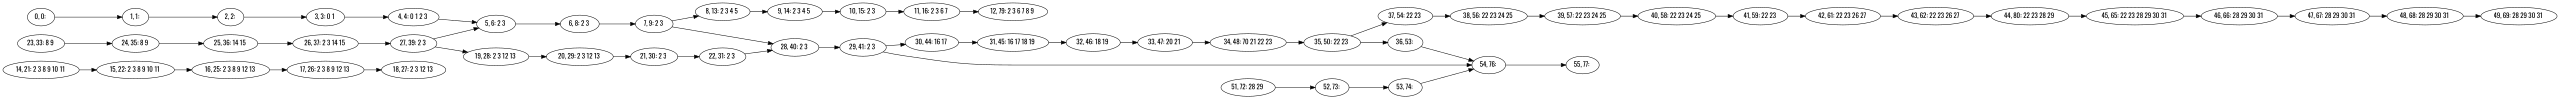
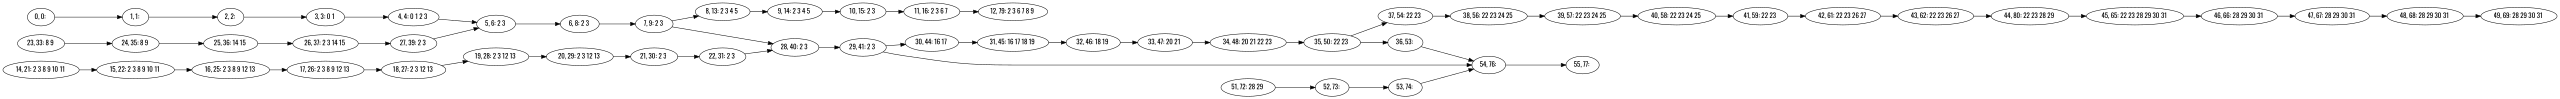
node "34, 48: 70 21 22 23": label "34, 48: 70 21 22 23" -> "34, 48: 20 21 22 23"
edge "27, 39: 2 3" -> "19, 28: 2 3 12 13": now "18, 27: 2 3 12 13" -> "19, 28: 2 3 12 13"
